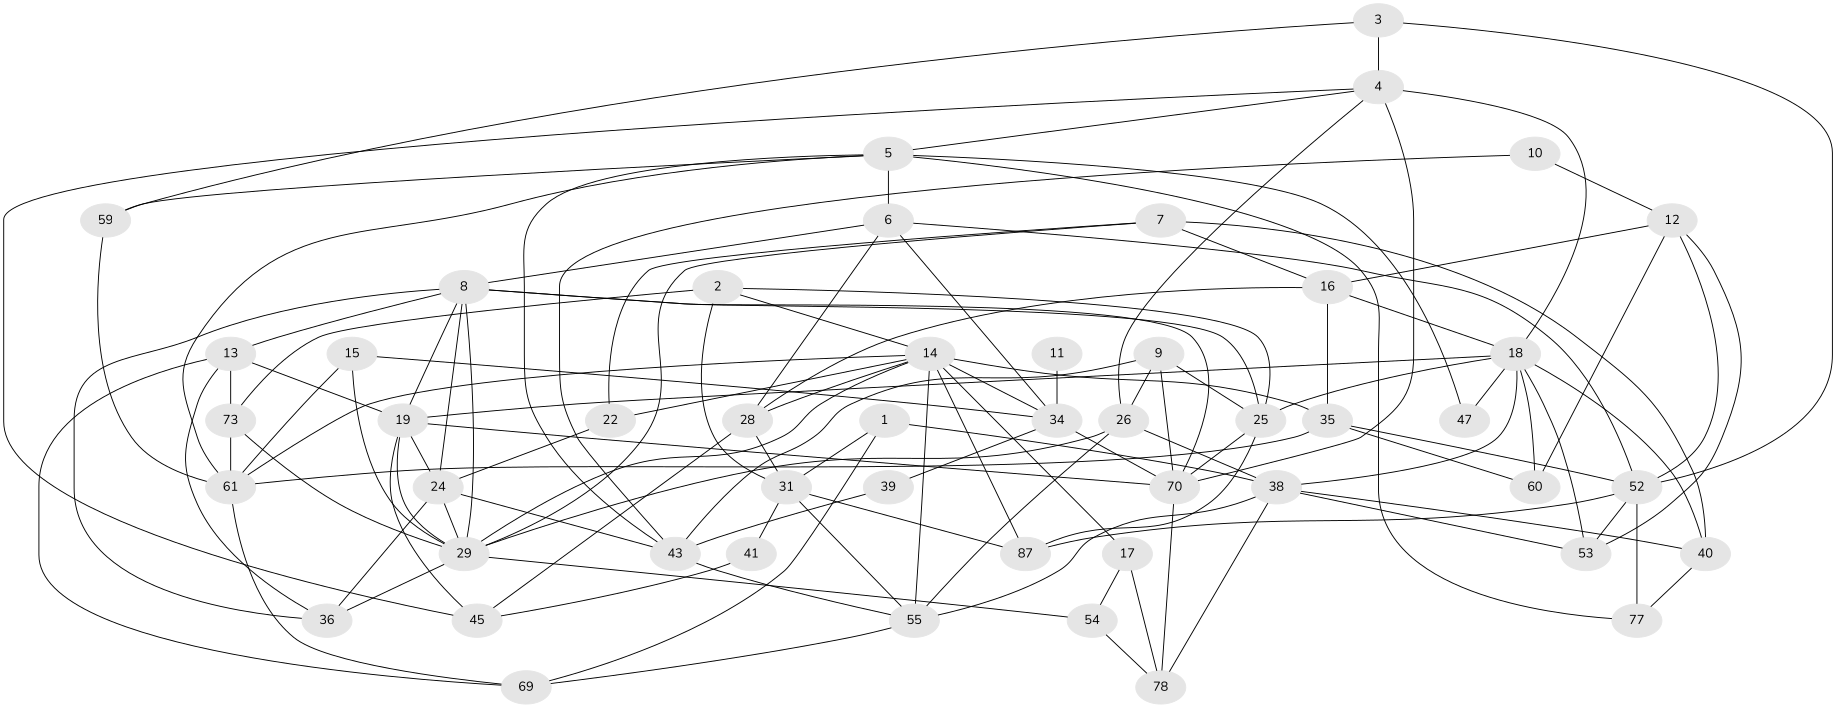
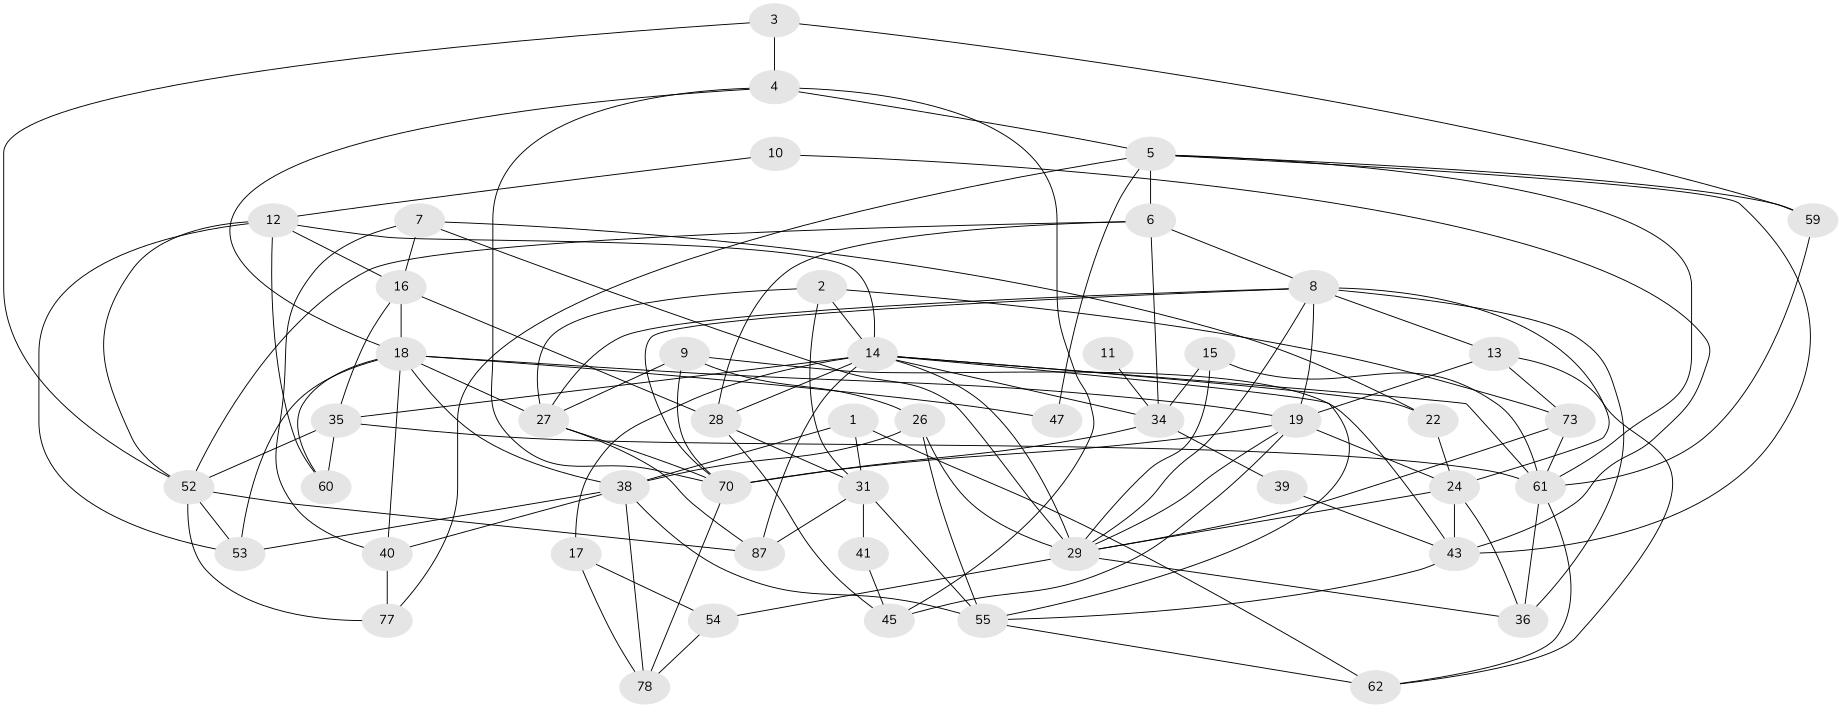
edge "4" -- "26": removed
edge "12" -- "14": added
node "25": label "25" -> "27"
edge "13" -- "36": now "61" -- "36"
node "69": label "69" -> "62"
